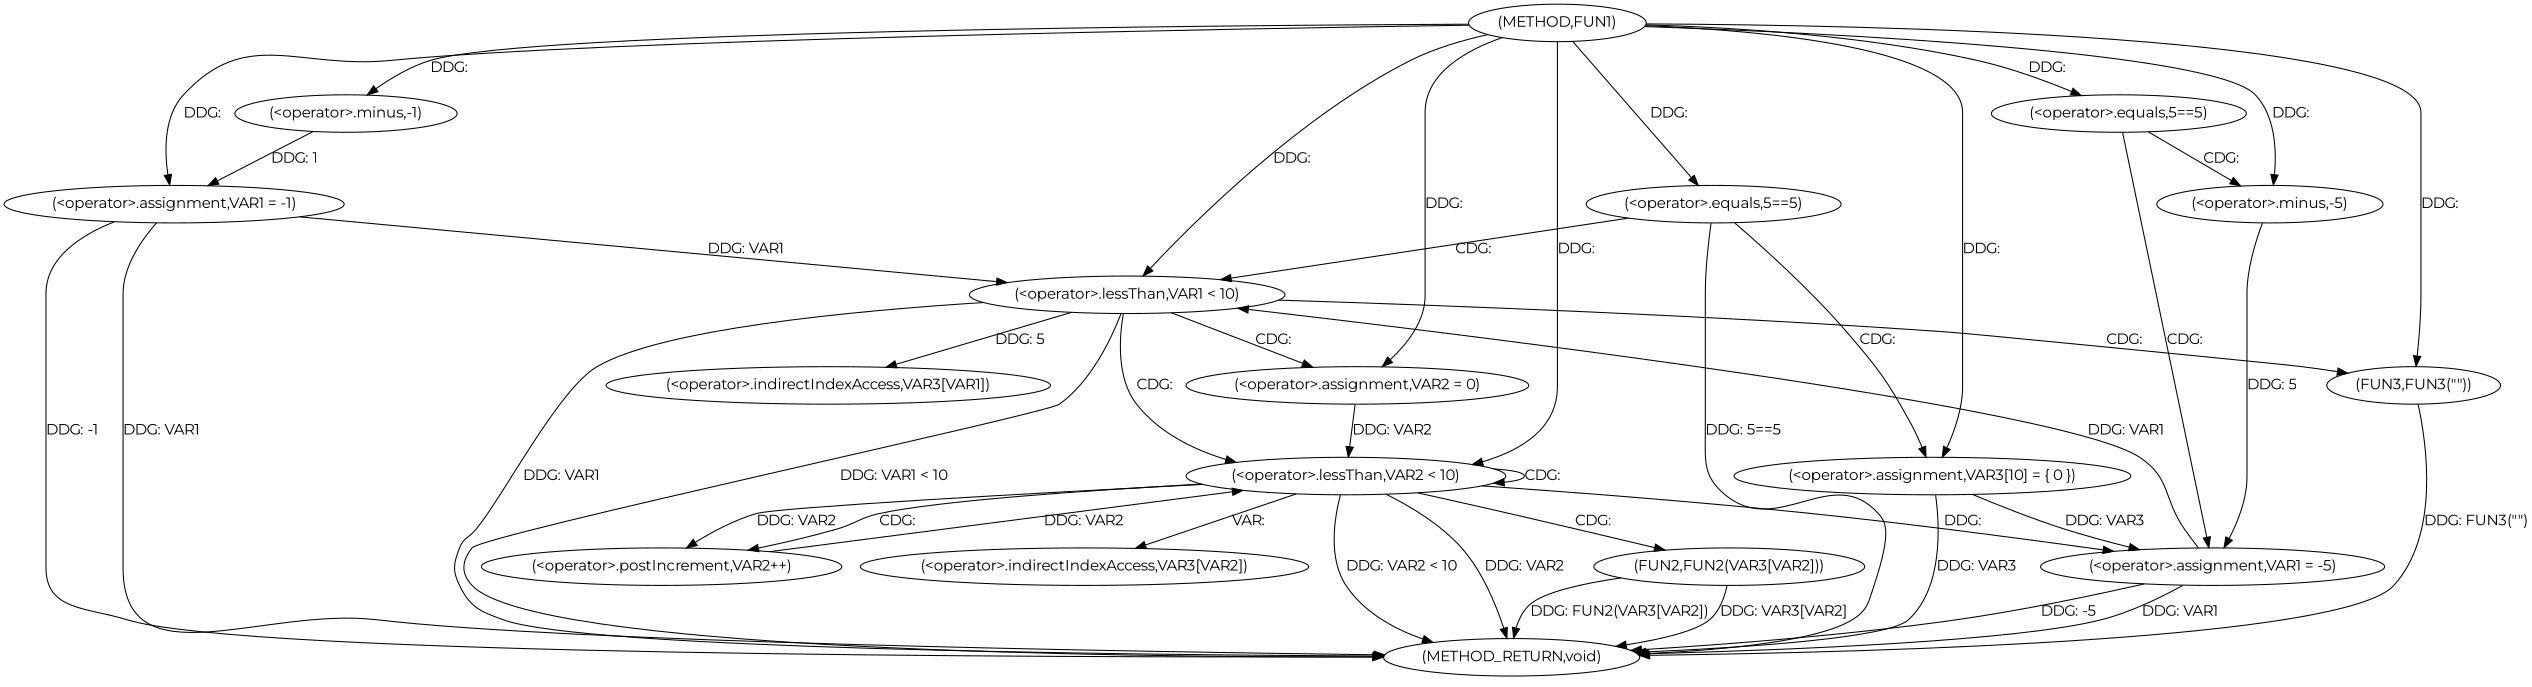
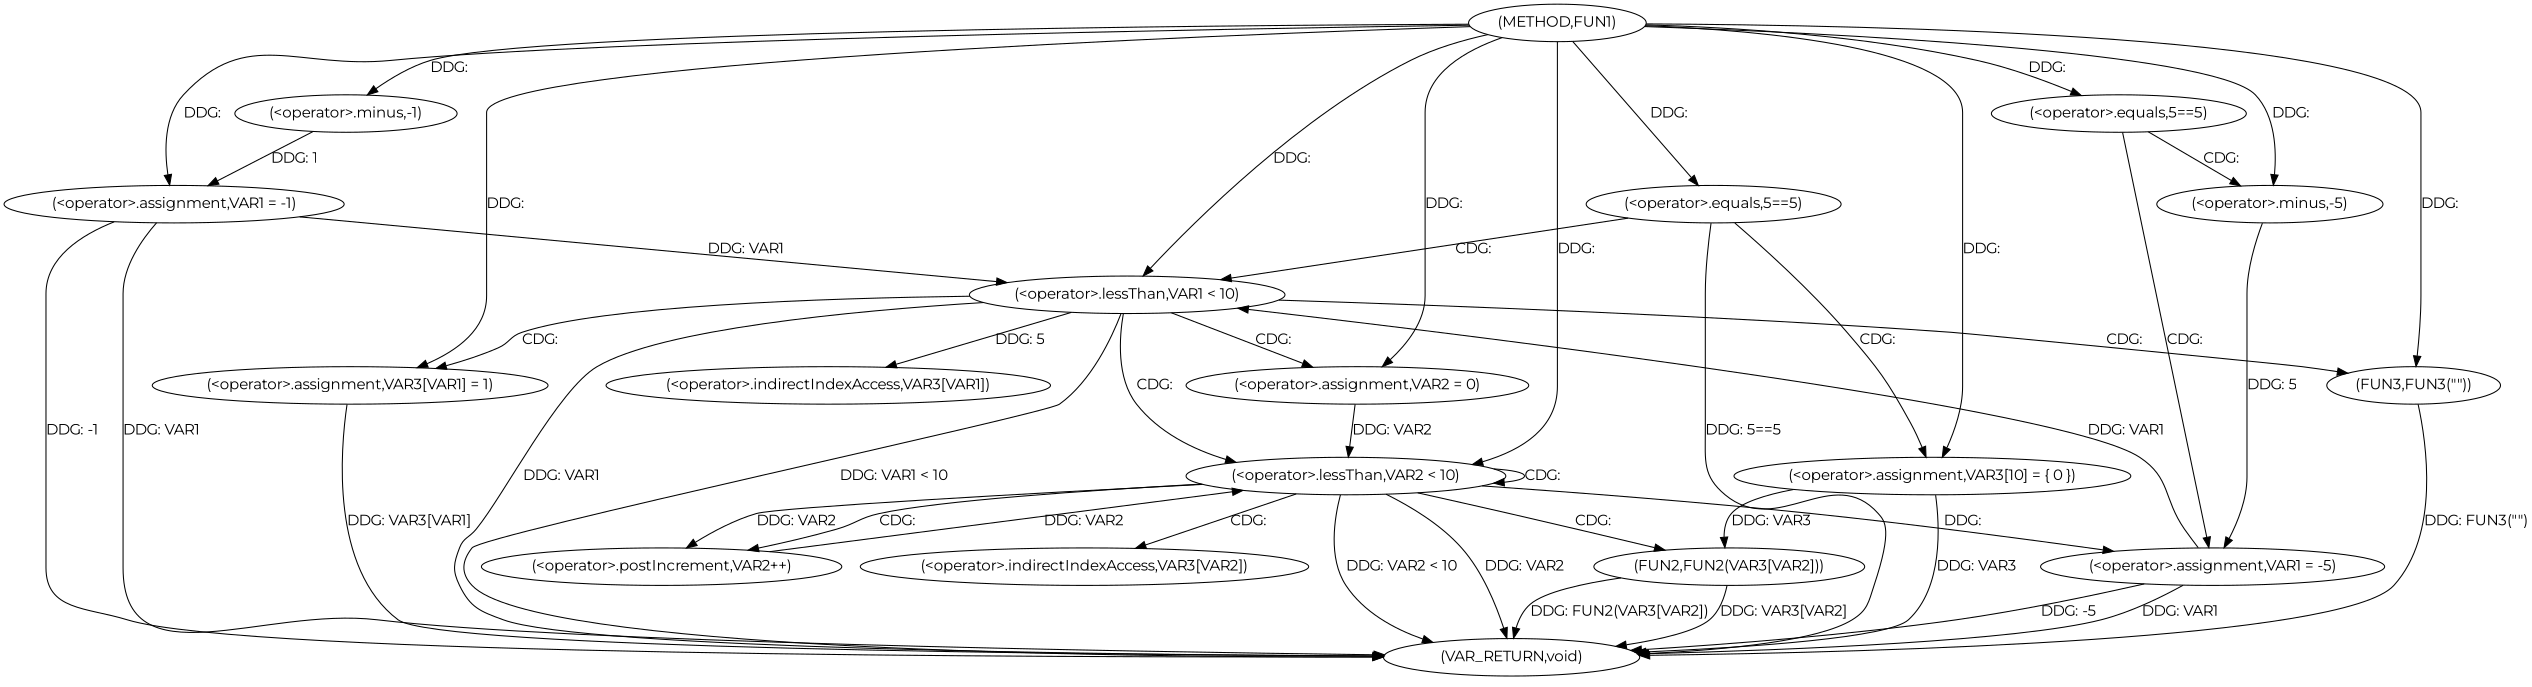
node "(<operator>.assignment,VAR3[VAR1] = 1)": added
edge "(<operator>.lessThan,VAR2 < 10)" -> "(<operator>.indirectIndexAccess,VAR3[VAR2])": label "VAR: " -> "CDG: "
edge "(<operator>.assignment,VAR3[10] = { 0 })" -> "(<operator>.assignment,VAR1 = -5)": now "(<operator>.assignment,VAR3[10] = { 0 })" -> "(FUN2,FUN2(VAR3[VAR2]))"
node "(METHOD_RETURN,void)": label "(METHOD_RETURN,void)" -> "(VAR_RETURN,void)"
